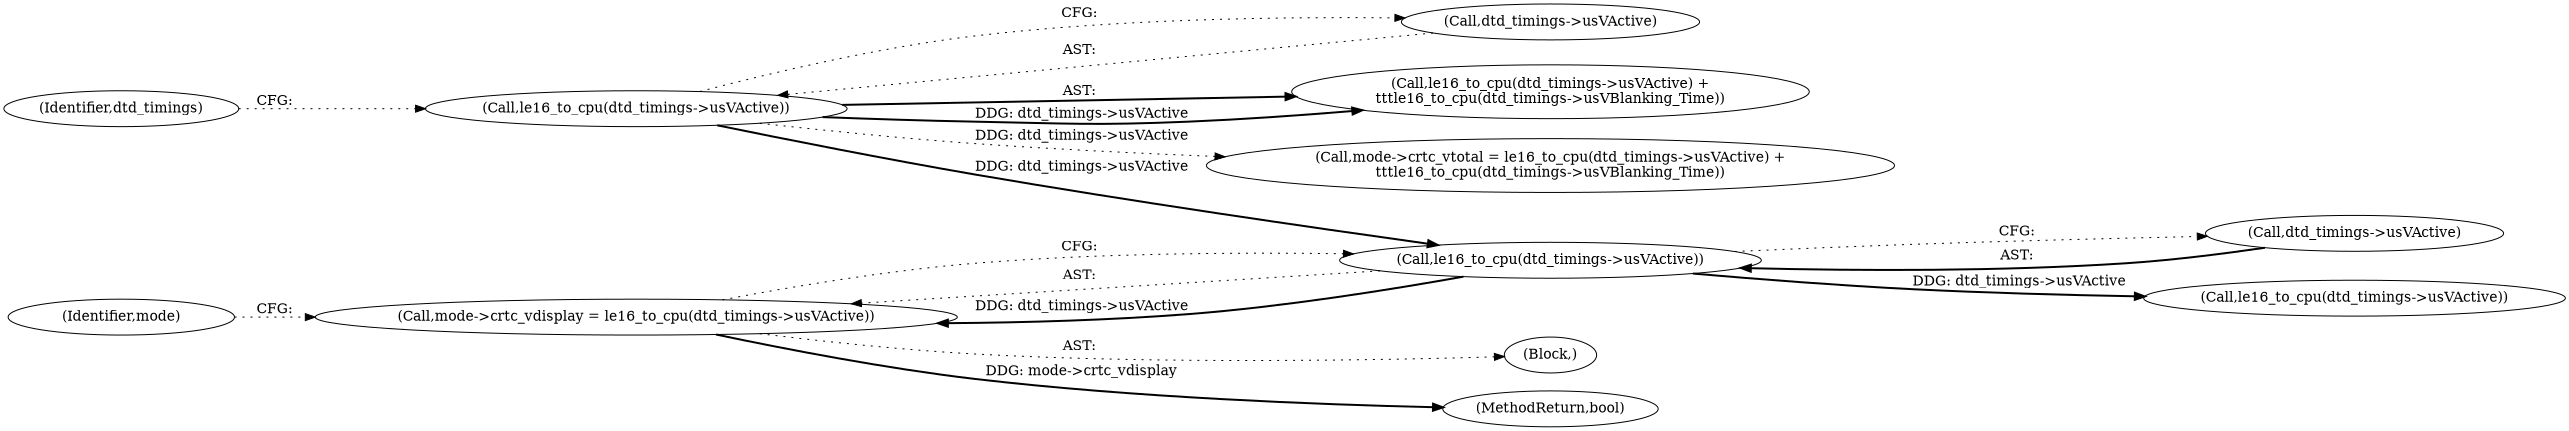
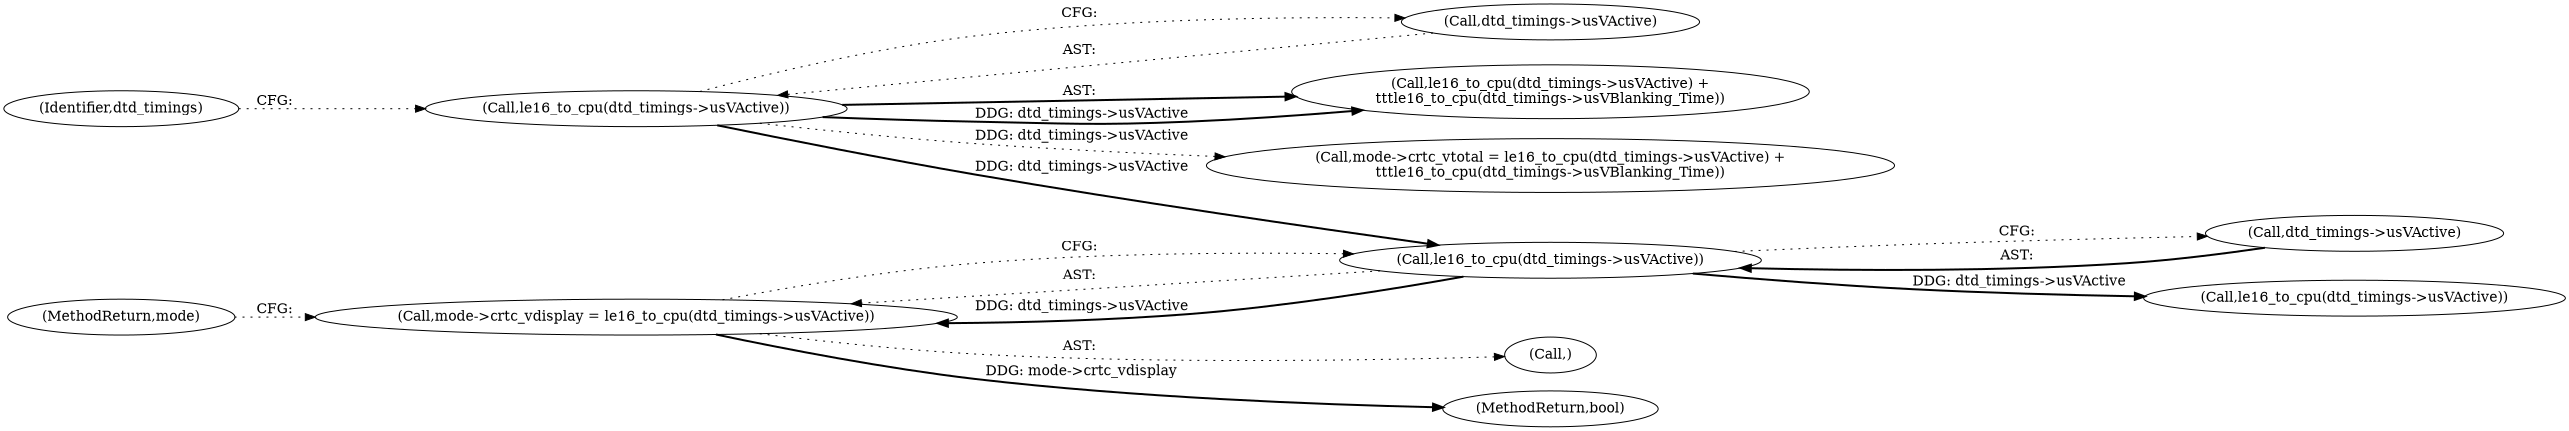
node "(Identifier,mode)": label "(Identifier,mode)" -> "(MethodReturn,mode)"
node "(Block,)": label "(Block,)" -> "(Call,)"
